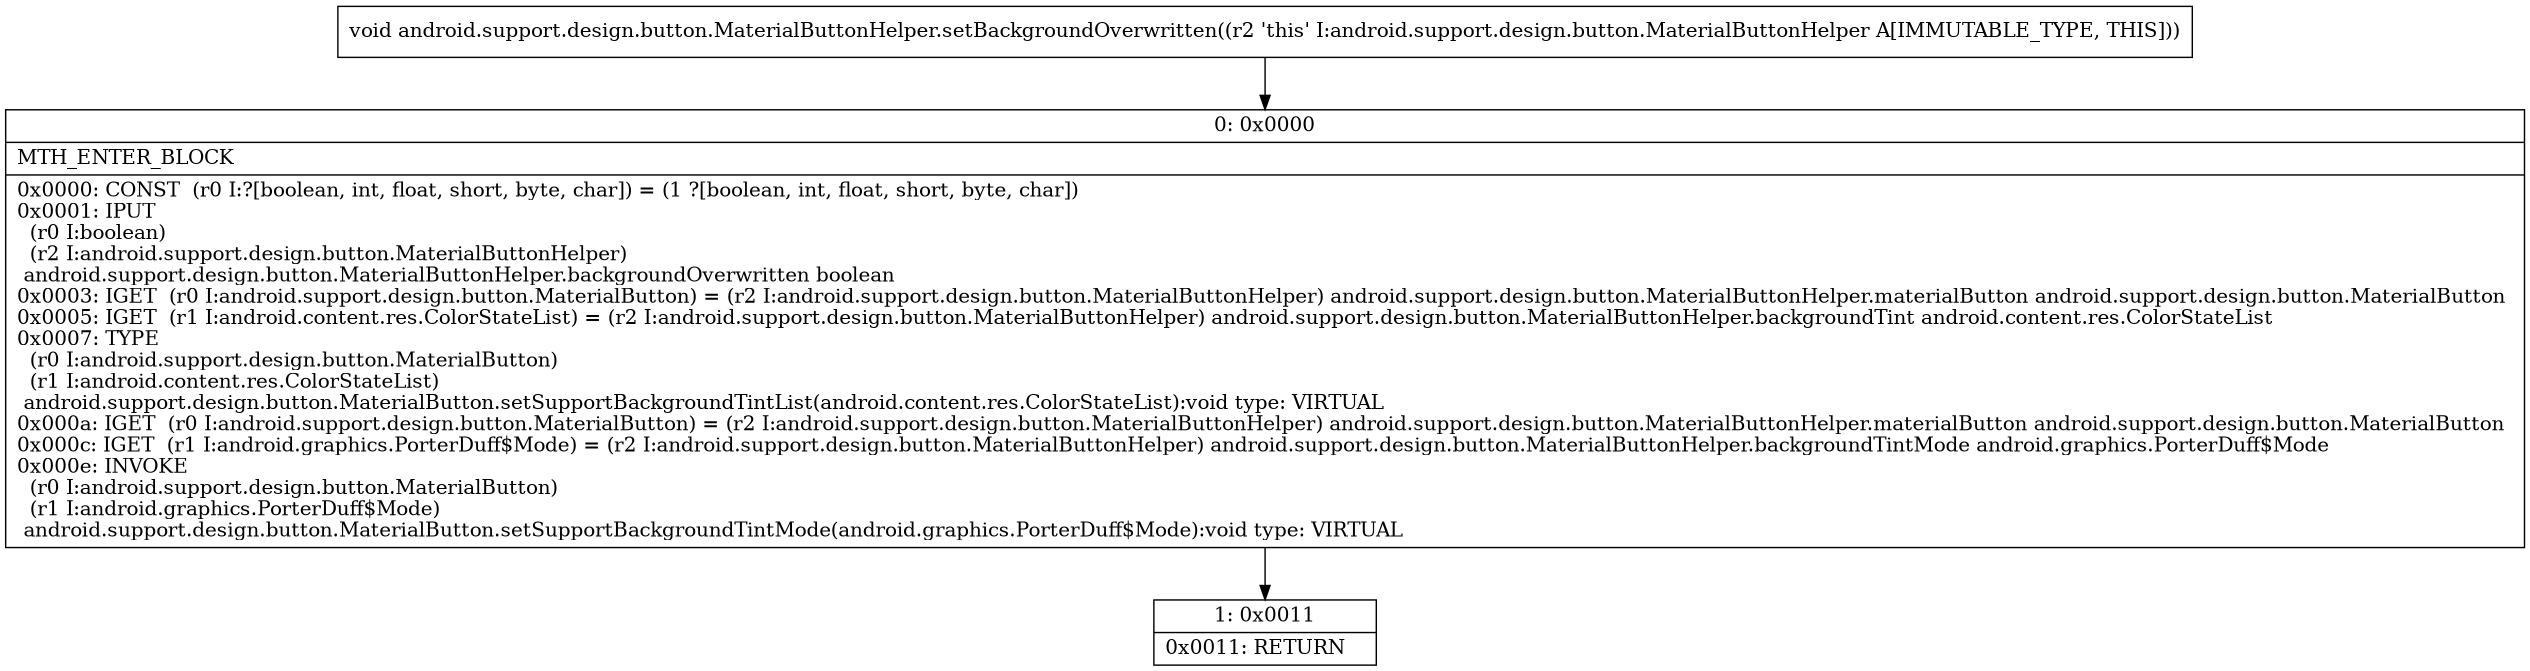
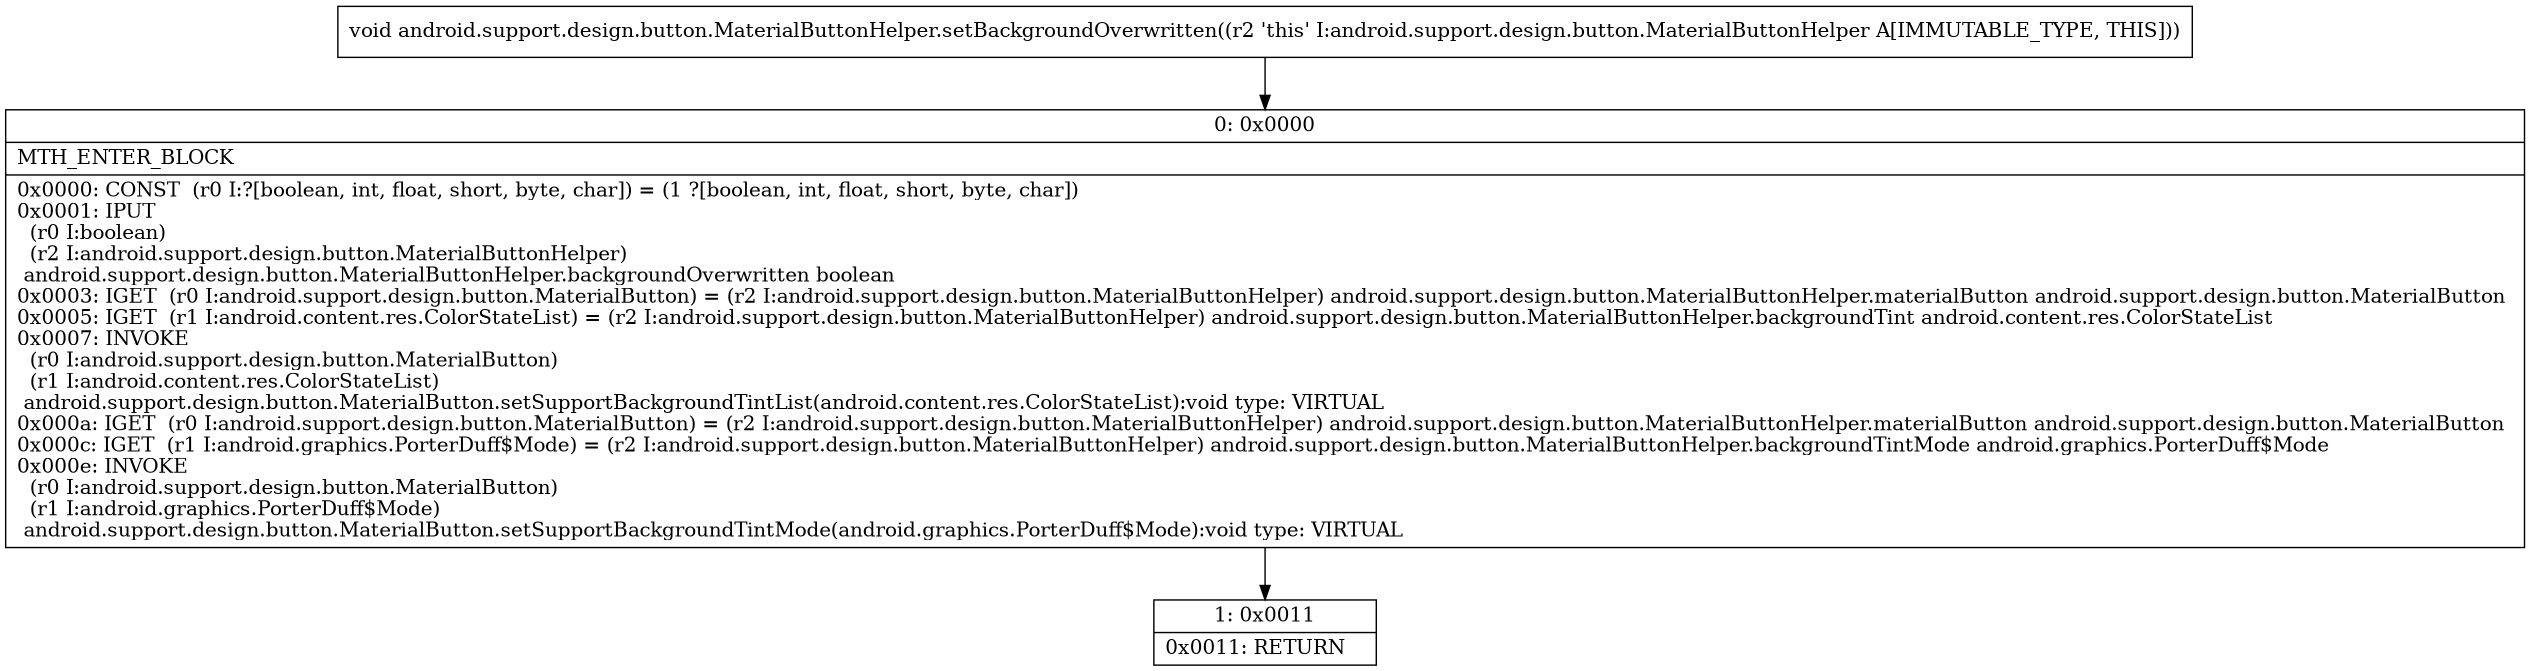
node "0: 0x0000": text "0x0007: TYPE" -> "0x0007: INVOKE"
